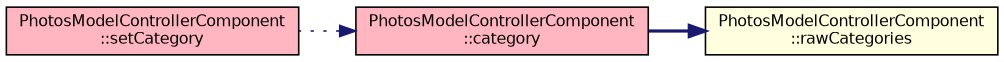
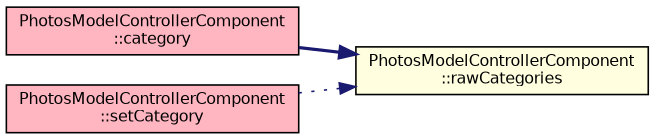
edge "PhotosModelControllerComponent ::setCategory" -> "PhotosModelControllerComponent ::category": now "PhotosModelControllerComponent ::setCategory" -> "PhotosModelControllerComponent ::rawCategories"
